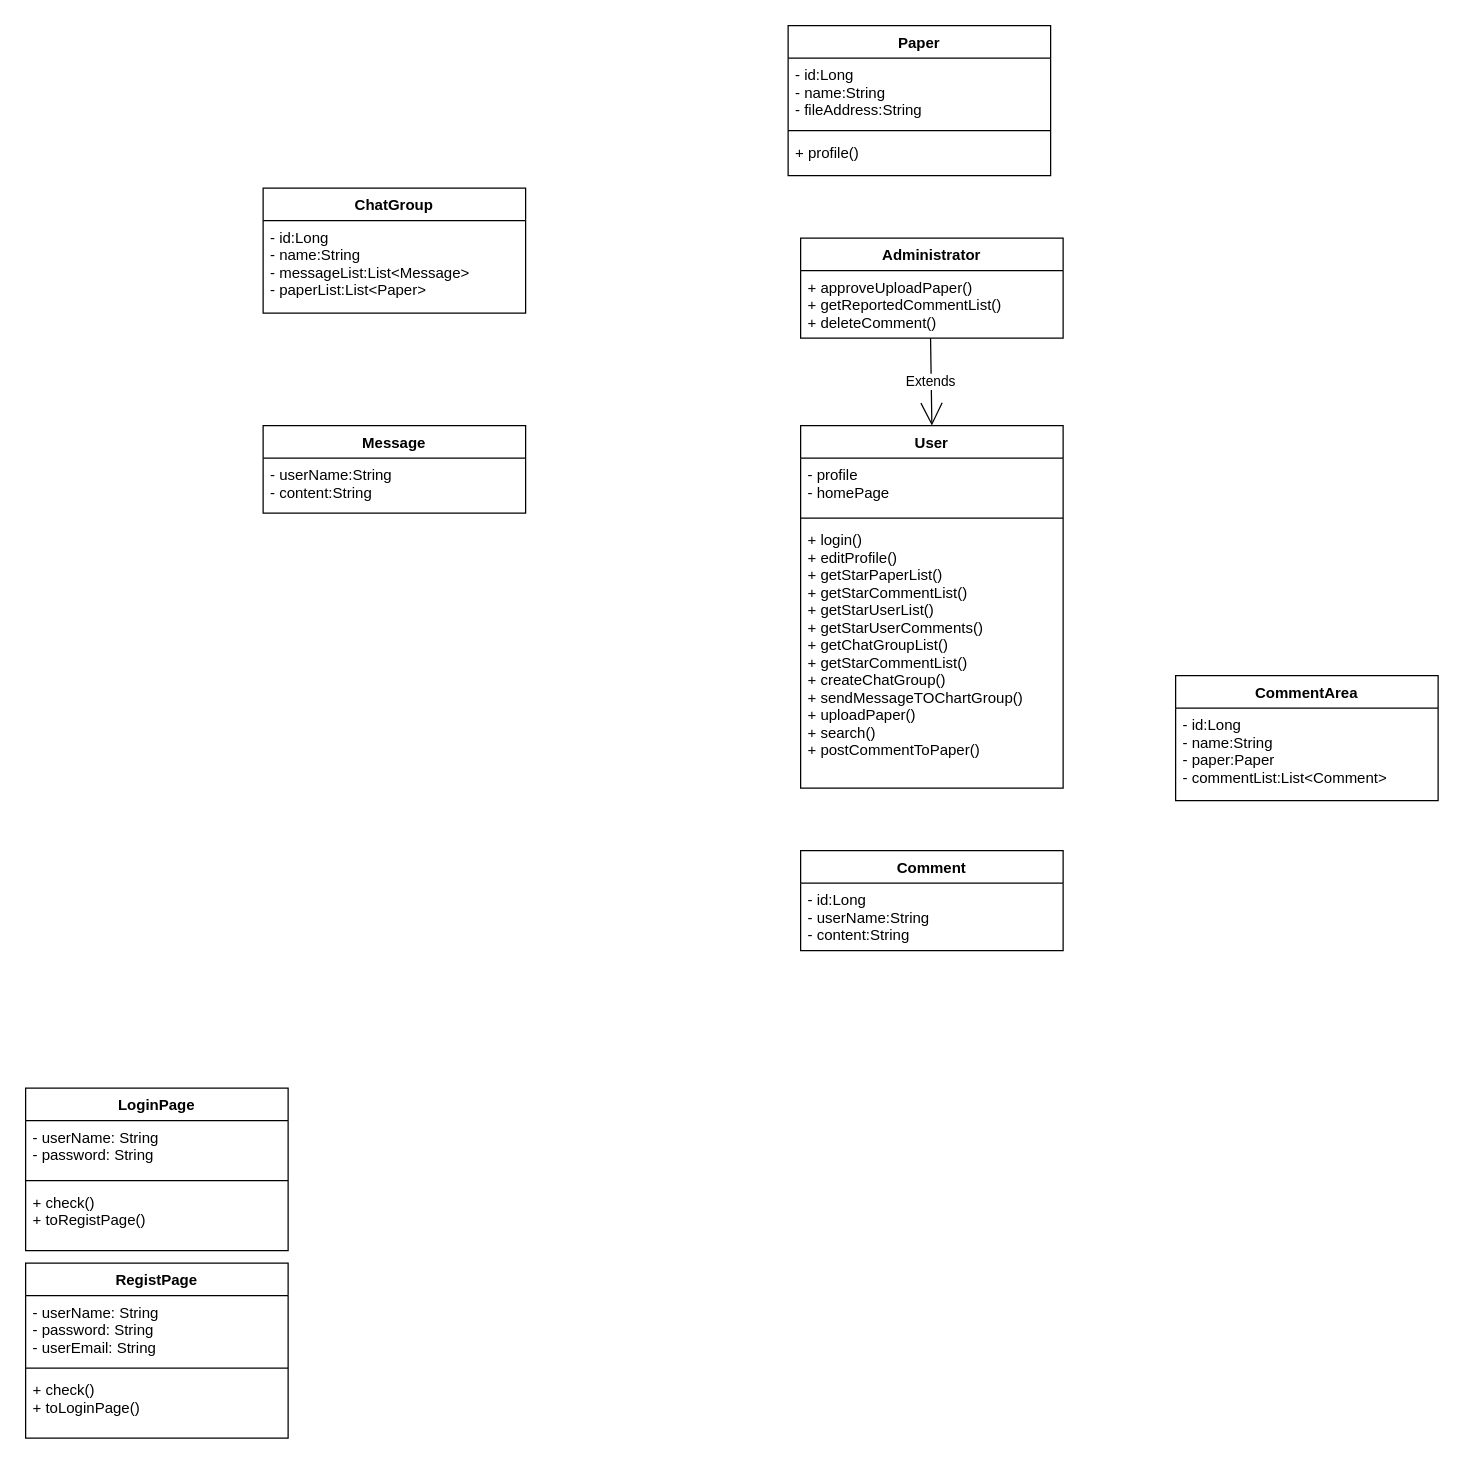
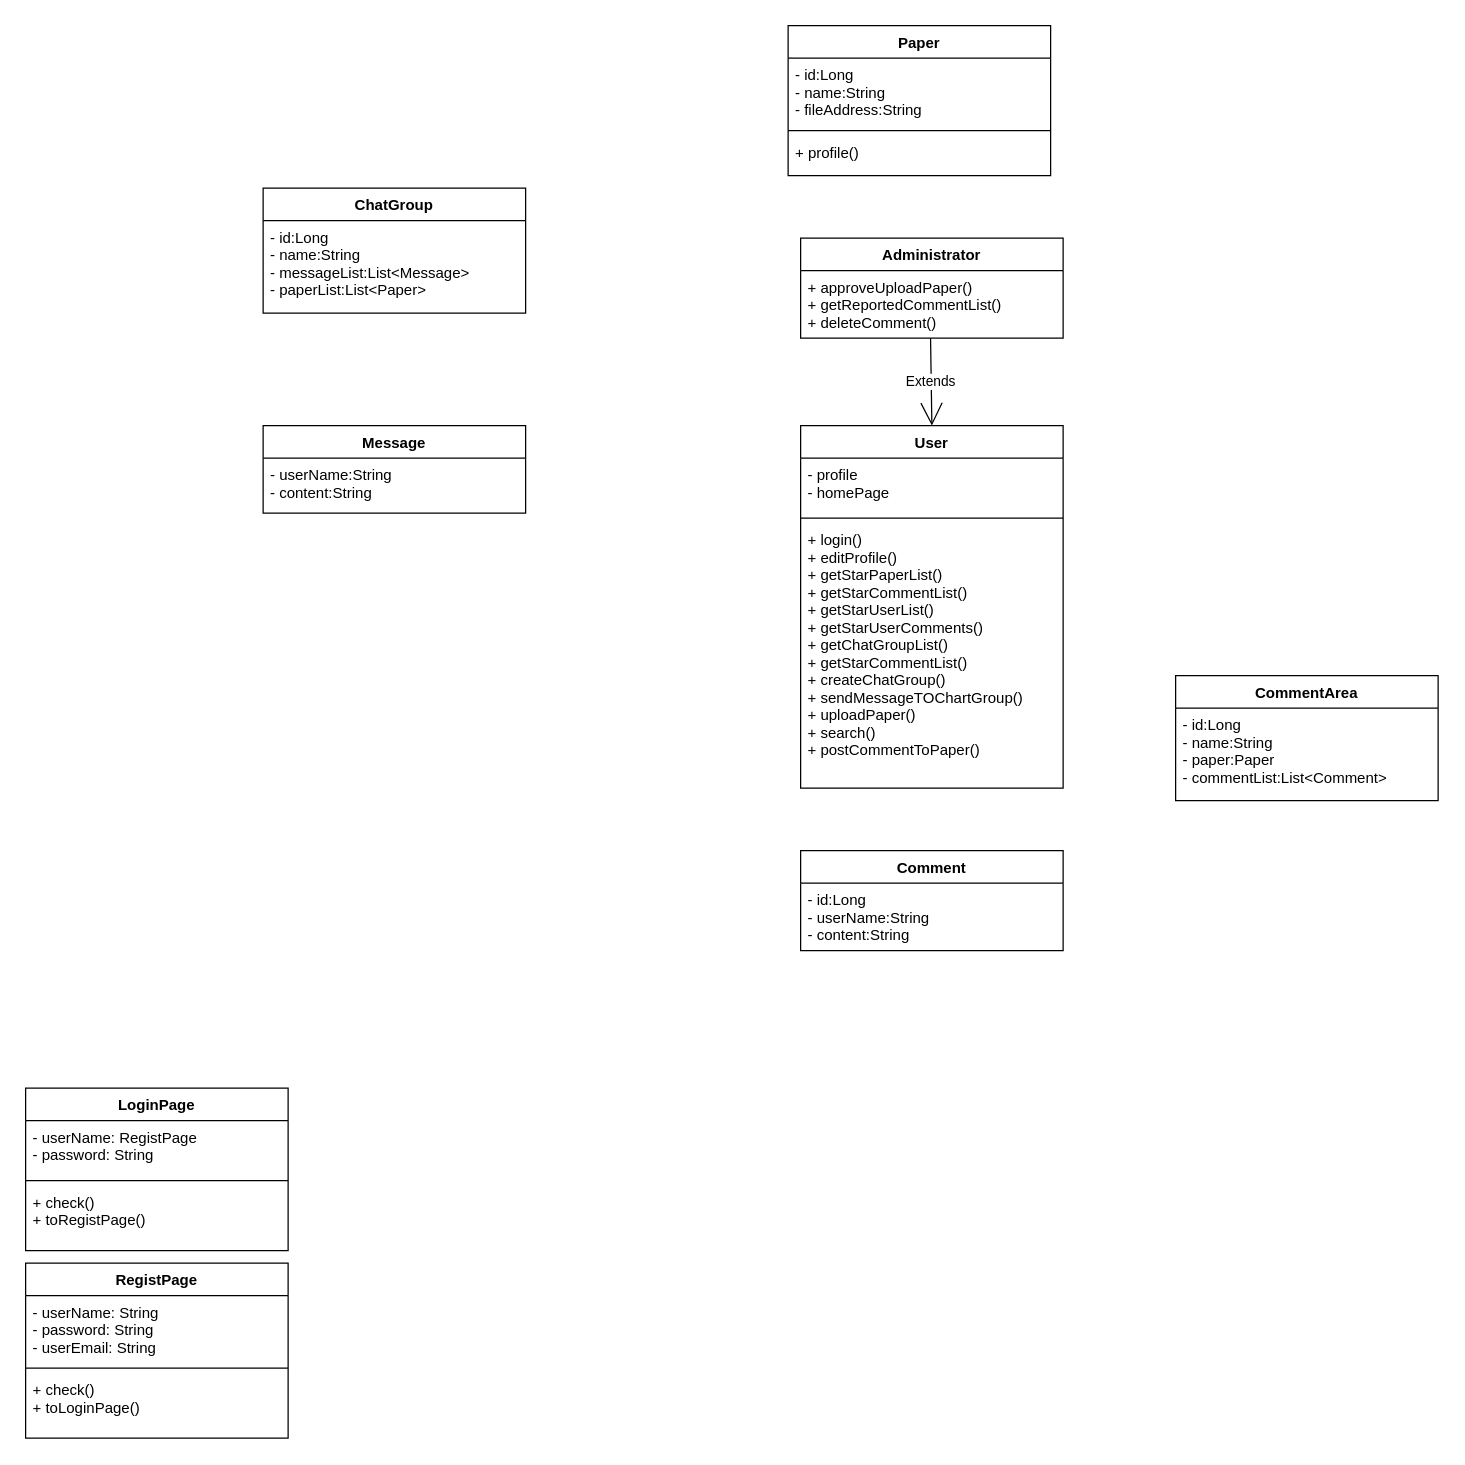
node "- userName: String - password: String": label "- userName: String - password: String" -> "- userName: RegistPage - password: String"
